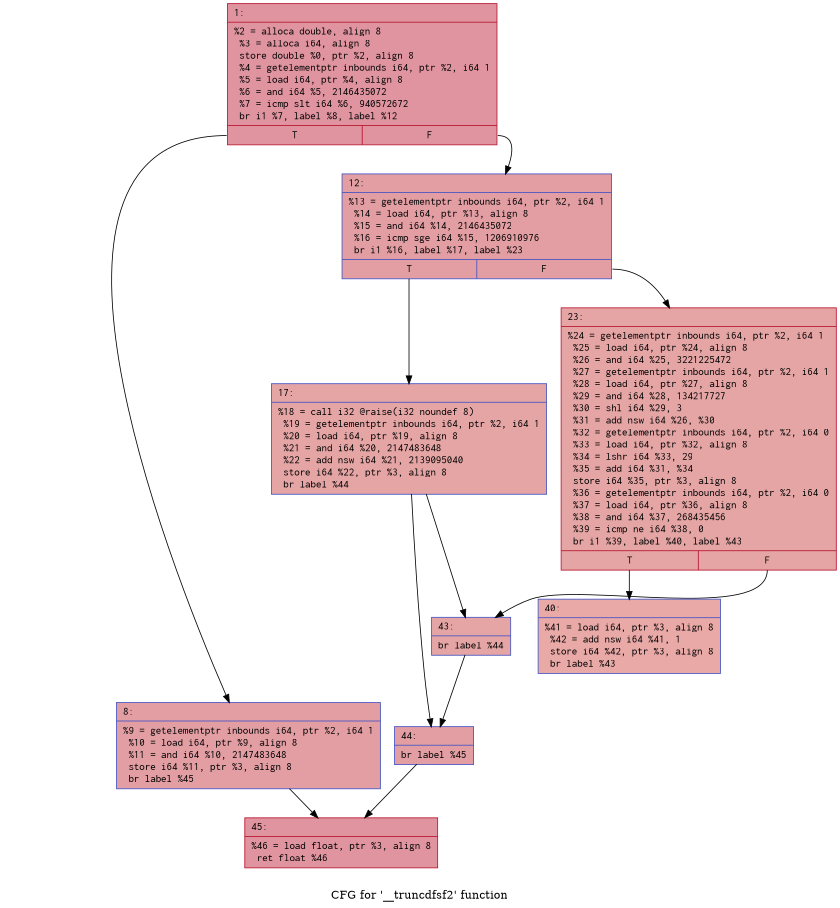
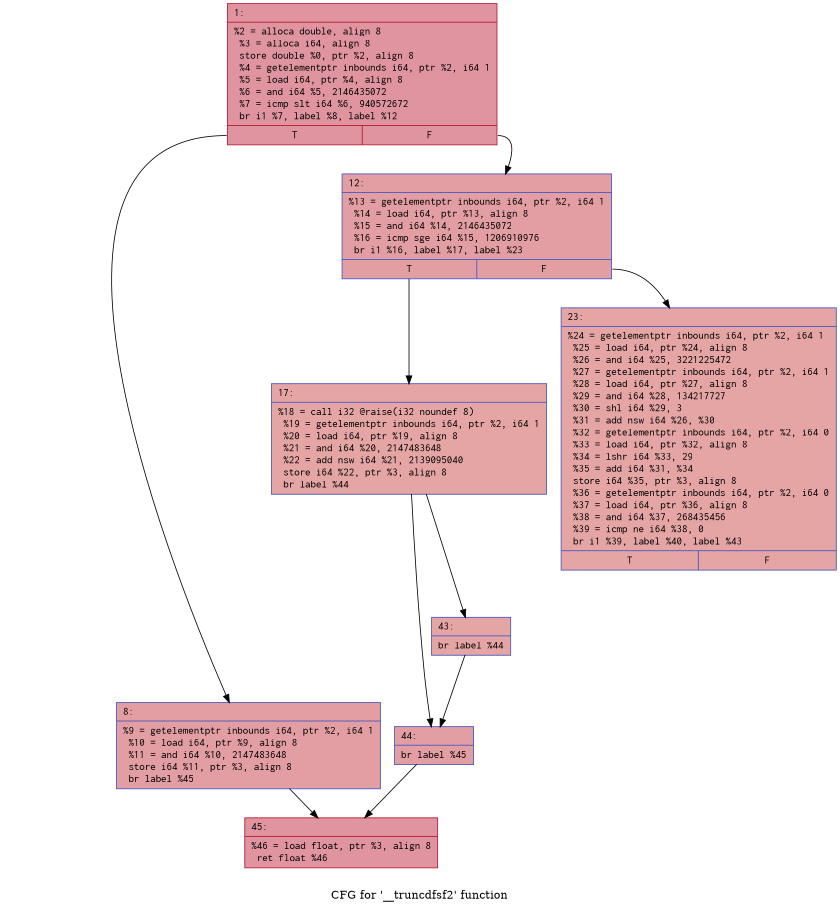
node "23:": color #b70d28ff -> #3d50c3ff
edge "23:" -> "43:": removed
node "40:": removed
